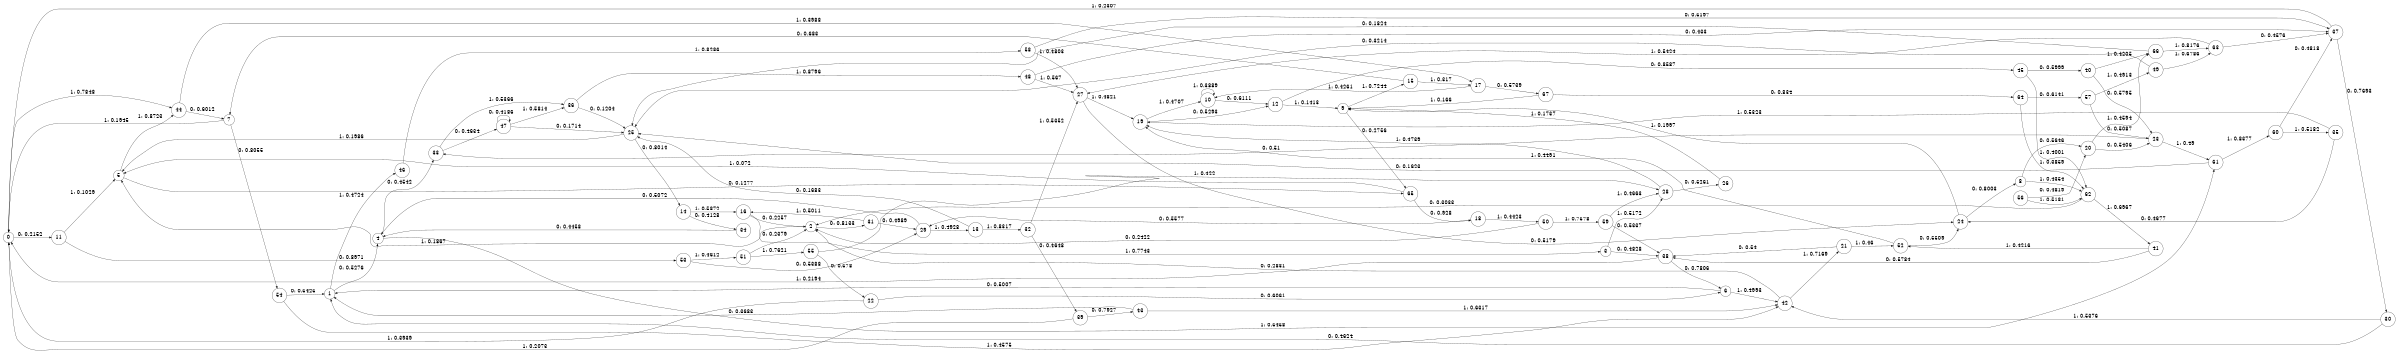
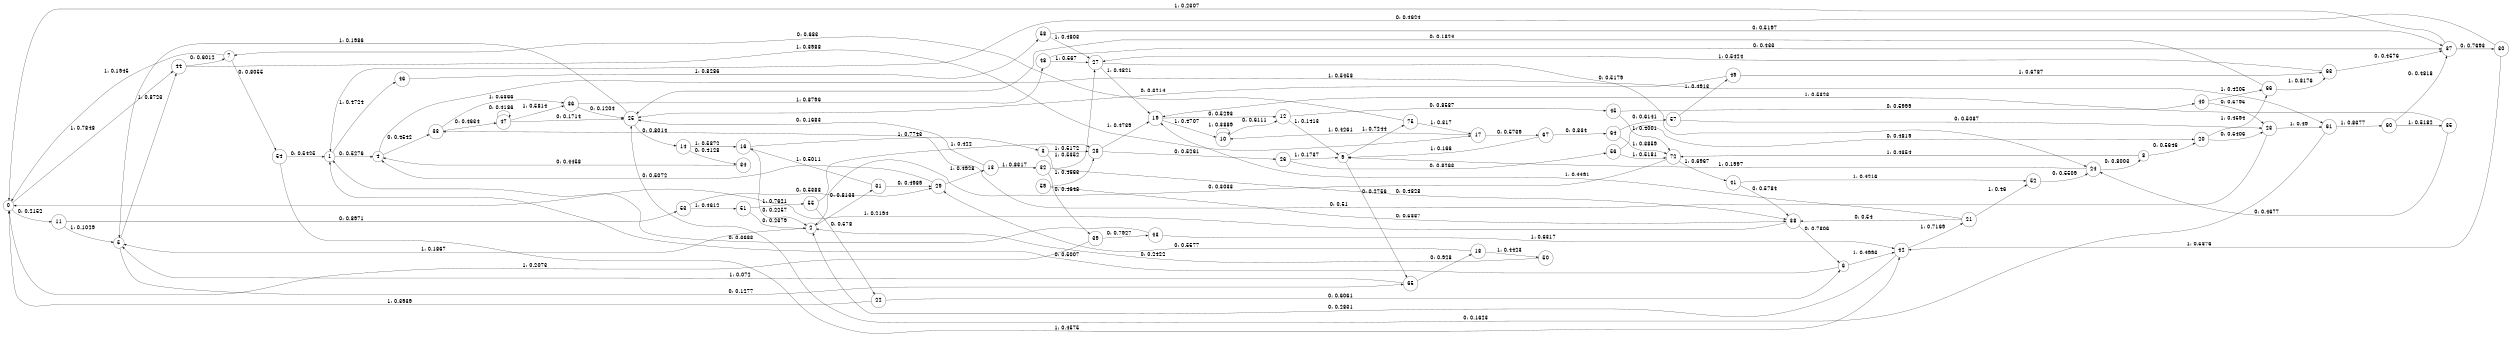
edge "49" -> "63": label "1: 0.6786   " -> "1: 0.6787   "
node "15": label "15" -> "75"
edge "52" -> "19": now "21" -> "19"
edge "26" -> "56": added, label "0: 0.8263"
node "62": label "62" -> "72"
edge "50" -> "59": removed, label "1: 0.7578"
